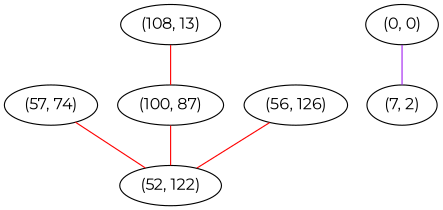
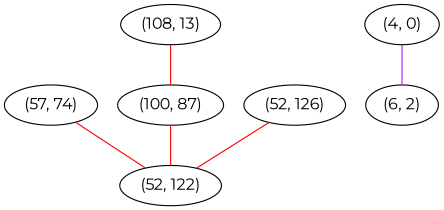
node "(0, 0)": label "(0, 0)" -> "(4, 0)"
node "(56, 126)": label "(56, 126)" -> "(52, 126)"
node "(7, 2)": label "(7, 2)" -> "(6, 2)"
